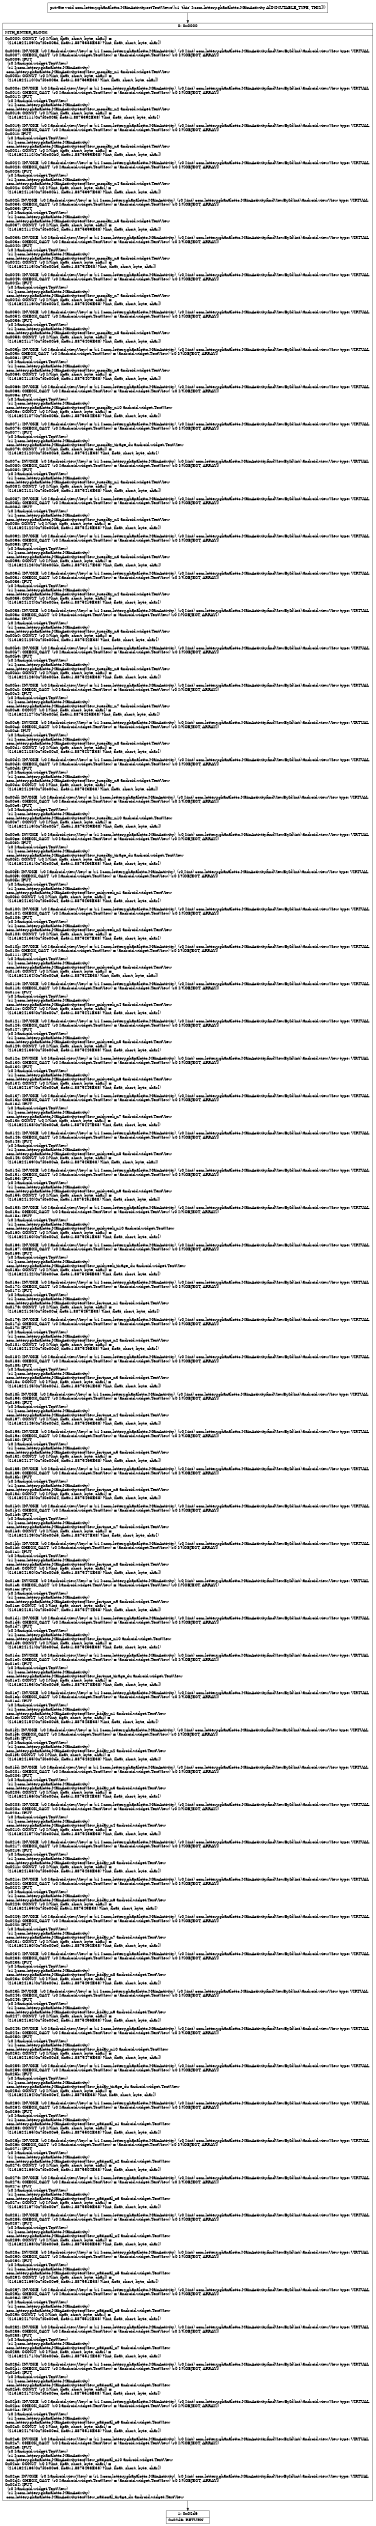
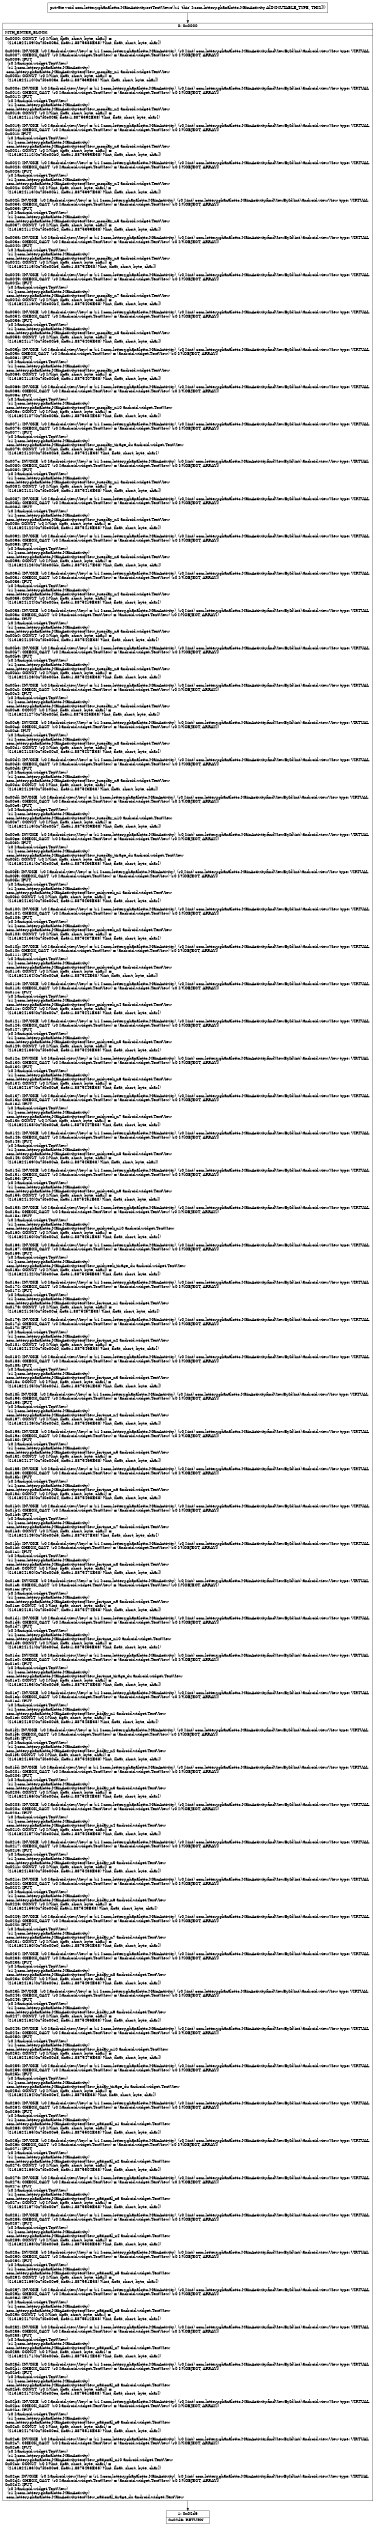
node "0: 0x0000": text "7x00da: IPUT" -> "0x00da: IPUT"
